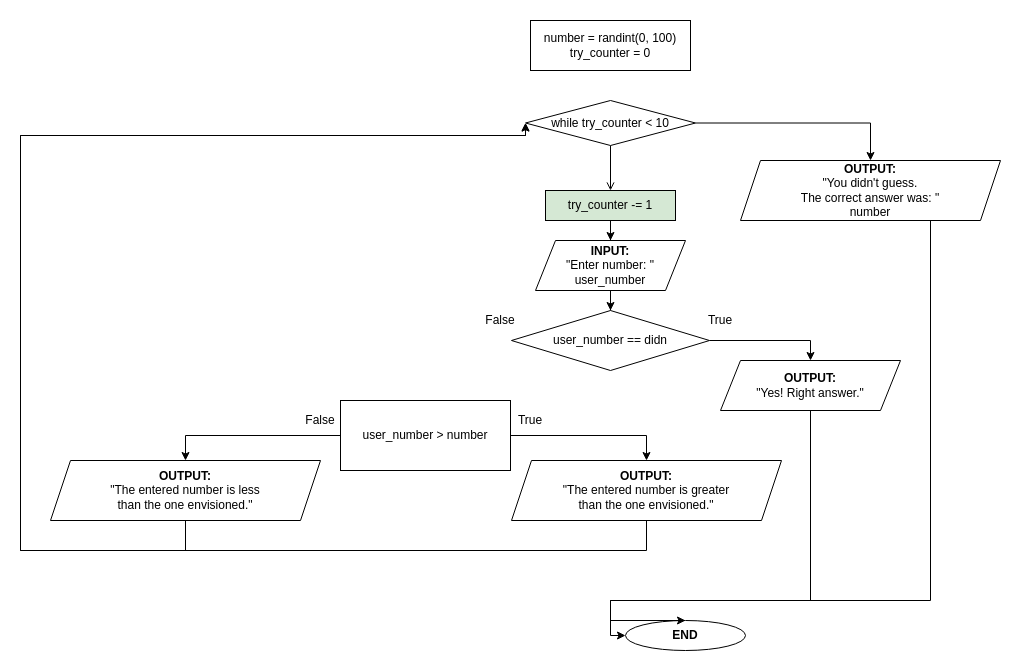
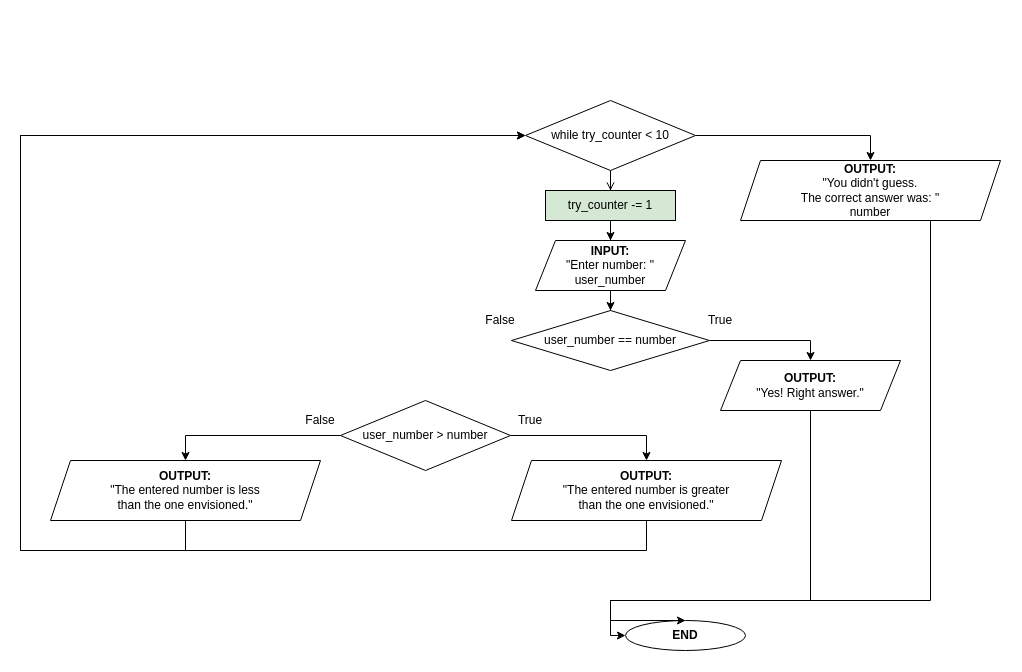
node "number = randint(0, 100) try_counter = 0": removed
node "while try_counter < 10": size 170x45 -> 170x70
node "user_number == didn": label "user_number == didn" -> "user_number == number"
node "user_number > number": shape rectangle -> diamond
